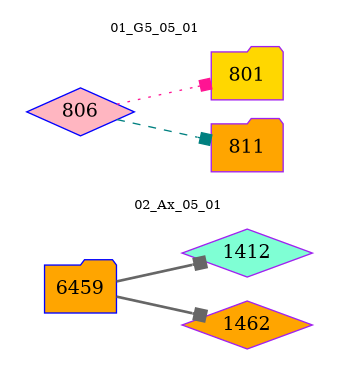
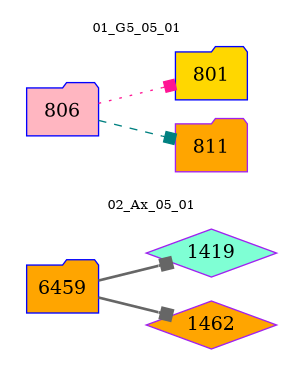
node "801": color purple -> blue
node "806": shape diamond -> folder
node "1412": label "1412" -> "1419"
